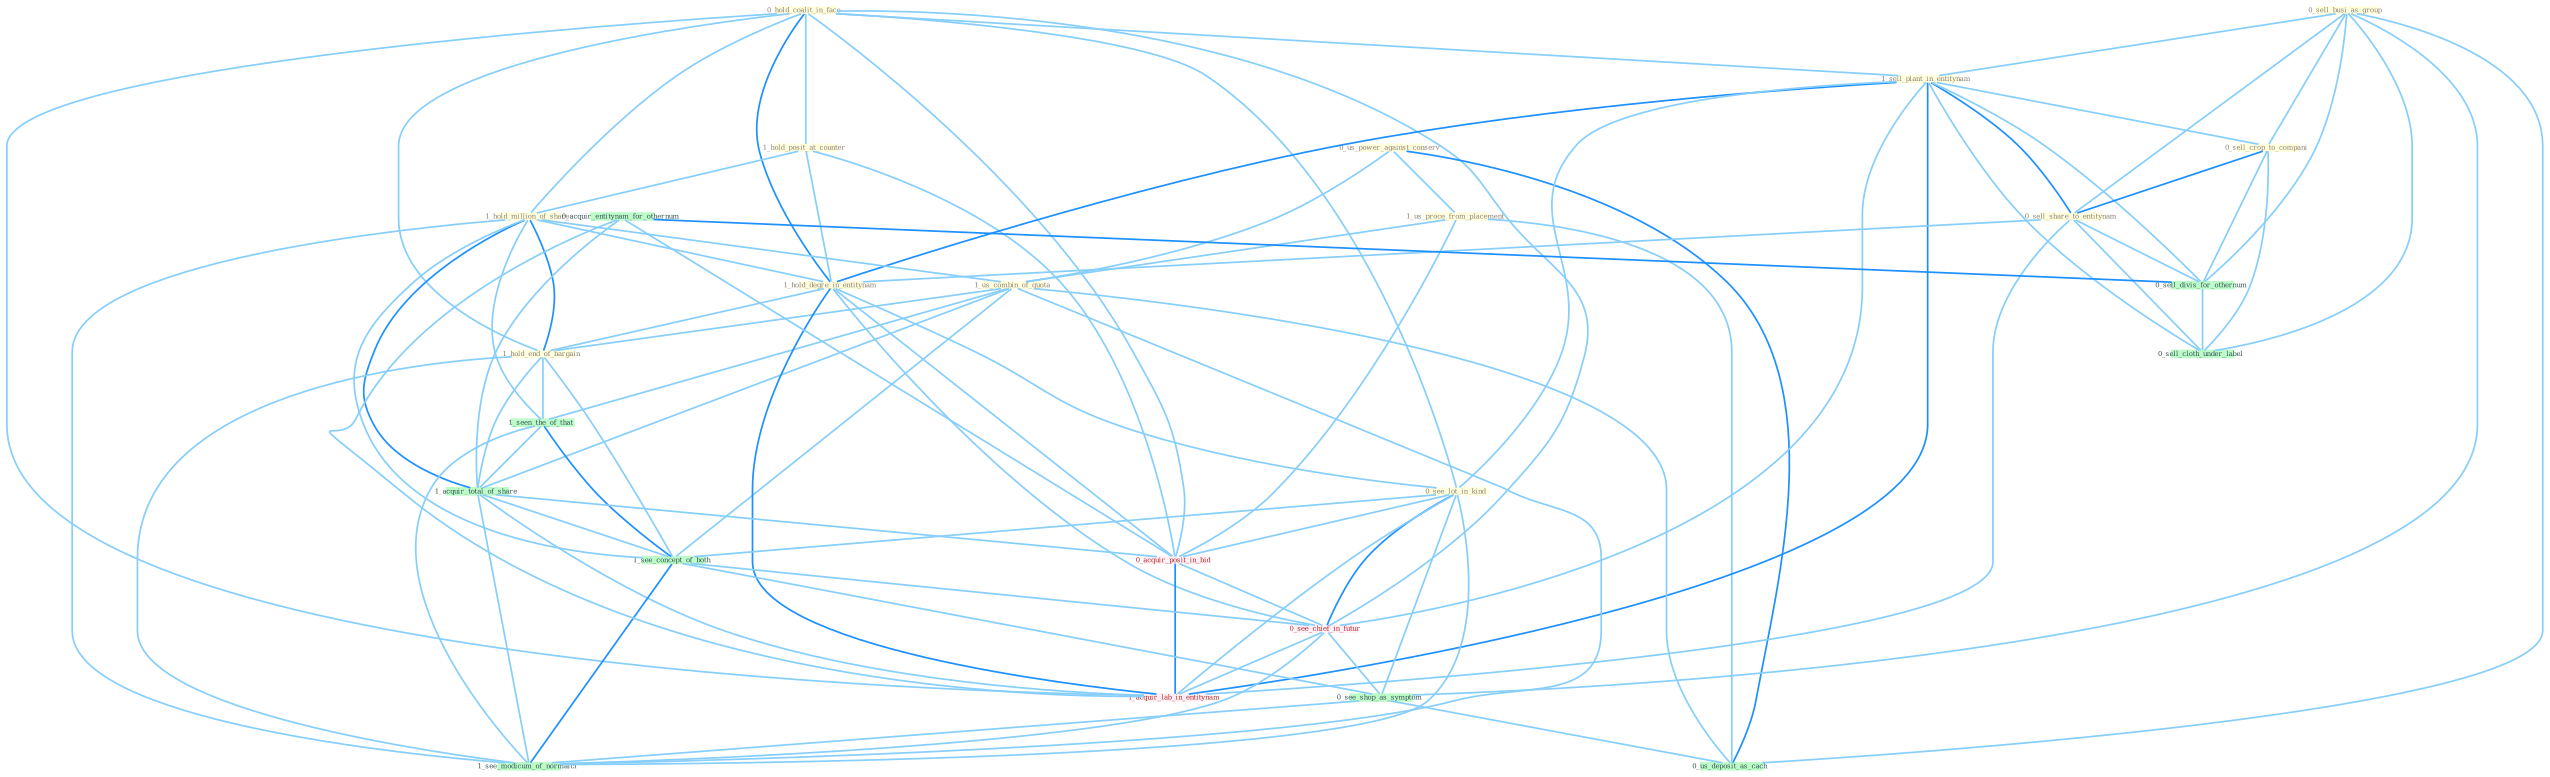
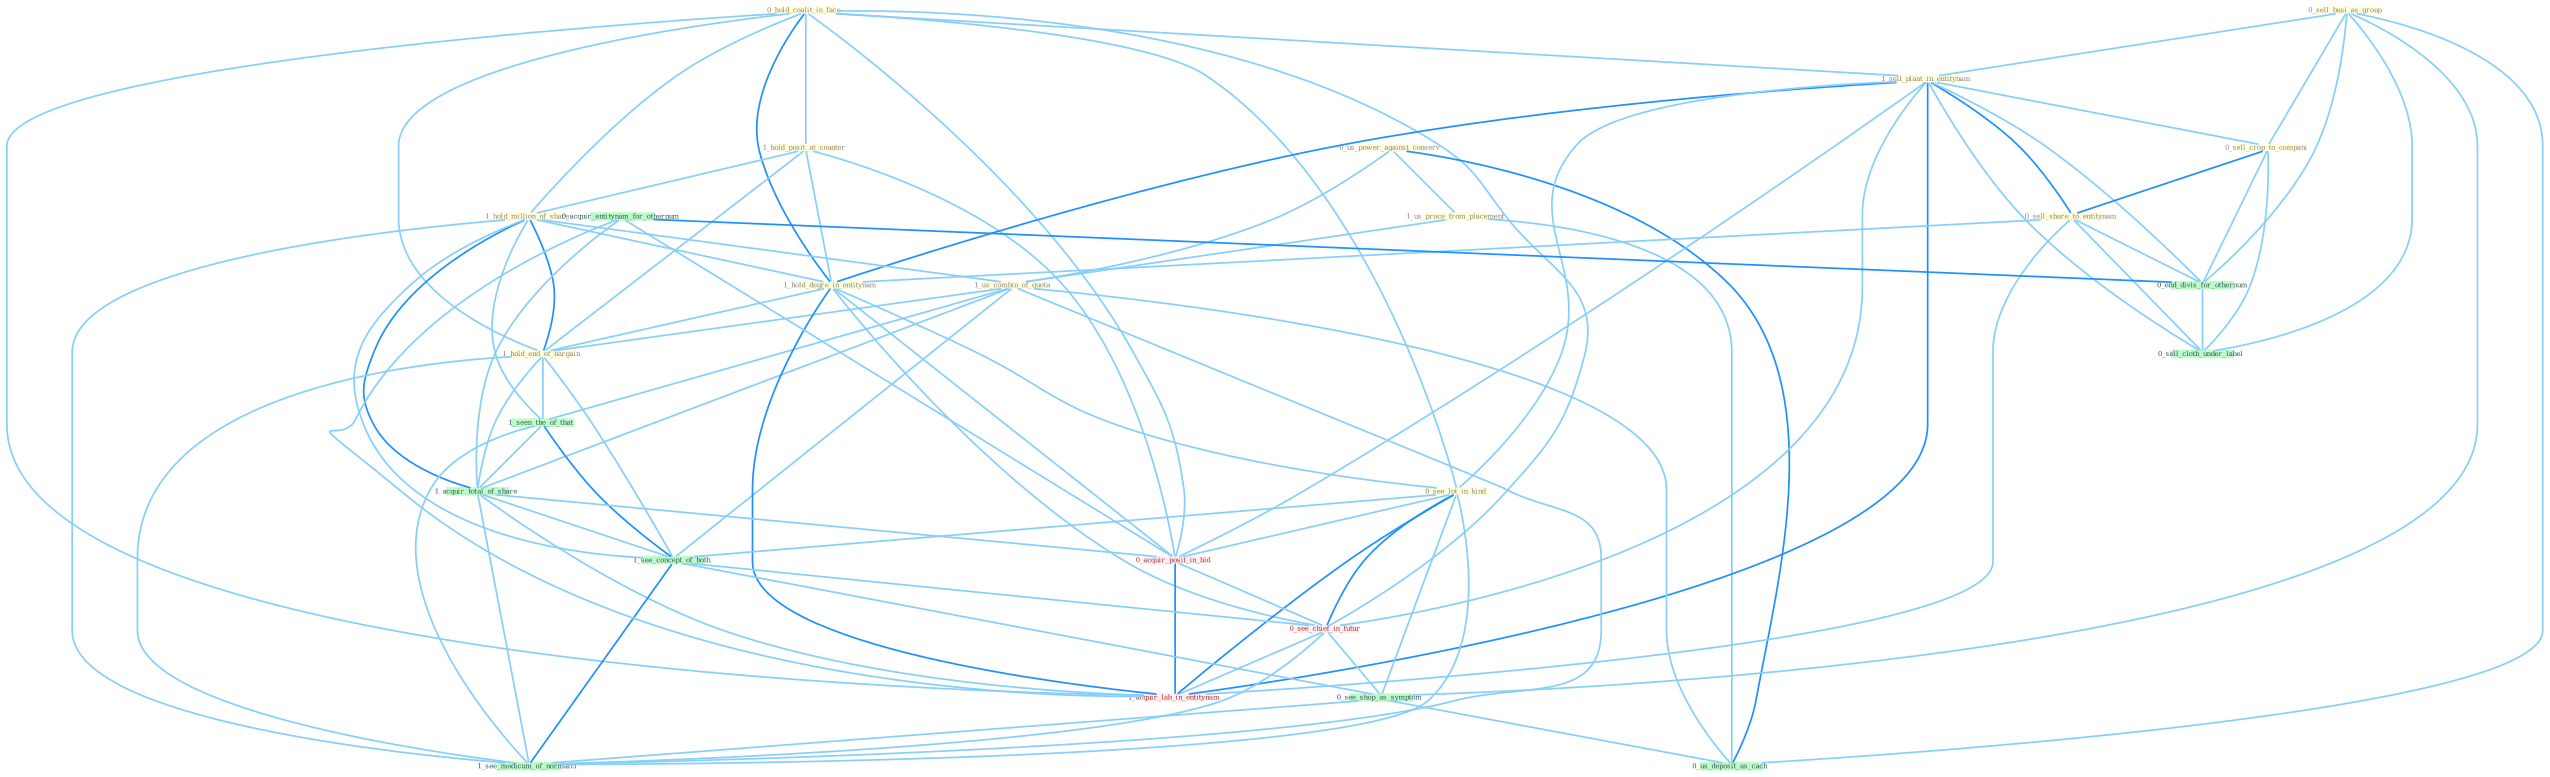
edge "0_sell_busi_as_group" -- "0_sell_share_to_entitynam": removed
edge "1_hold_posit_at_counter" -- "1_hold_end_of_bargain": added
node "0_sell_divis_for_othernum": label "0_sell_divis_for_othernum" -> "0_end_divis_for_othernum"
edge "1_us_proce_from_placement" -- "0_acquir_posit_in_bid": now "1_sell_plant_in_entitynam" -- "0_acquir_posit_in_bid"
edge "0_see_lot_in_kind" -- "1_acquir_lab_in_entitynam": color #87cefa -> #1e90ff
